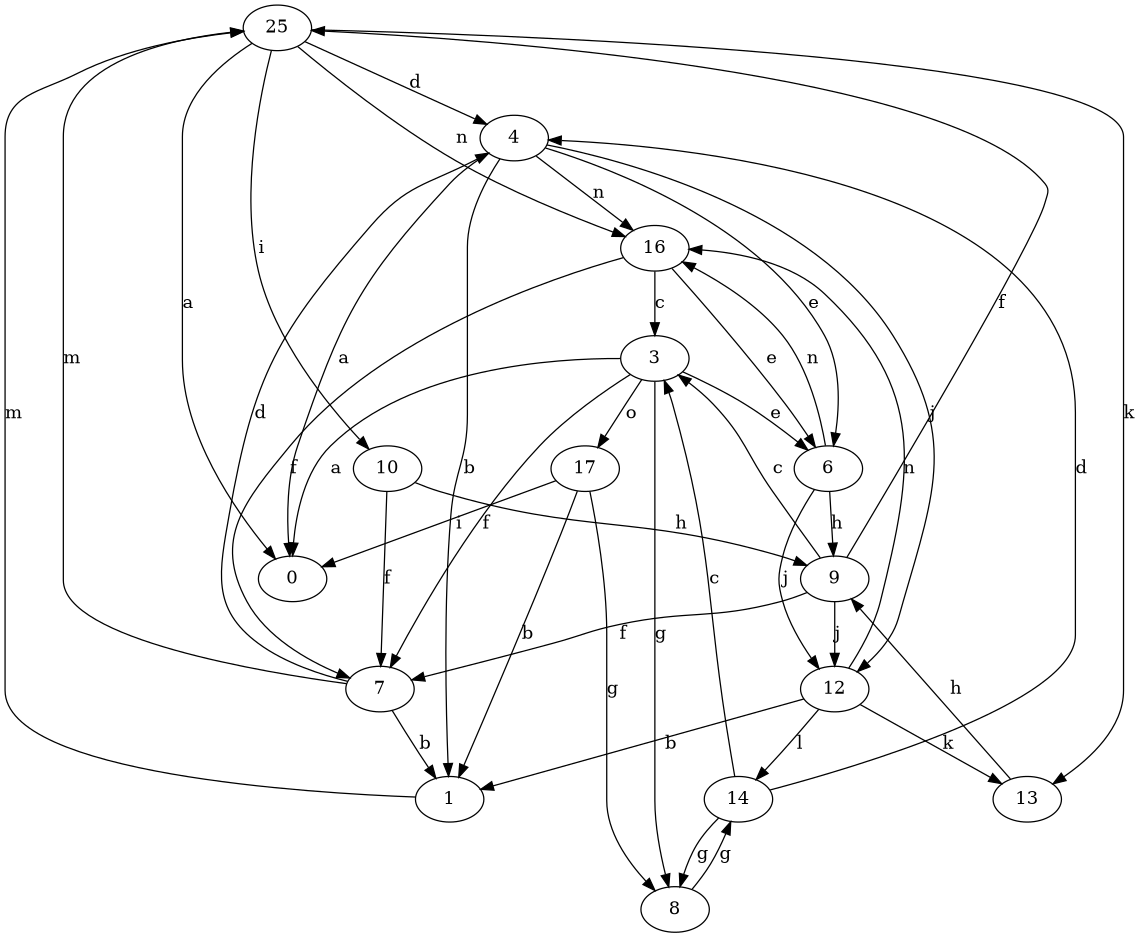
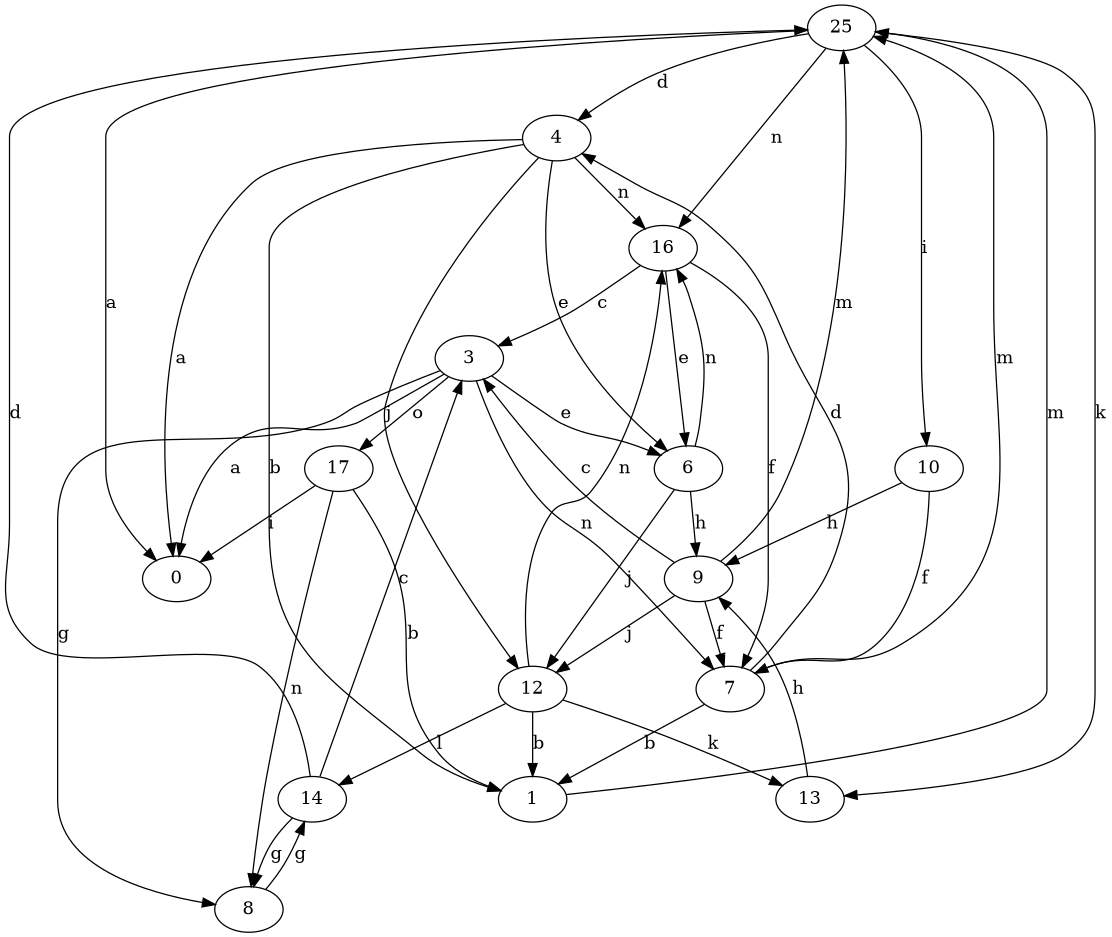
edge "9" -> "25": label "f" -> "m"
edge "14" -> "4": now "14" -> "25"
edge "3" -> "7": label "f" -> "n"
edge "17" -> "8": label "g" -> "n"
